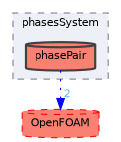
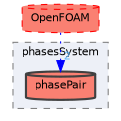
edge "phasePair" -> "OpenFOAM": reversed
